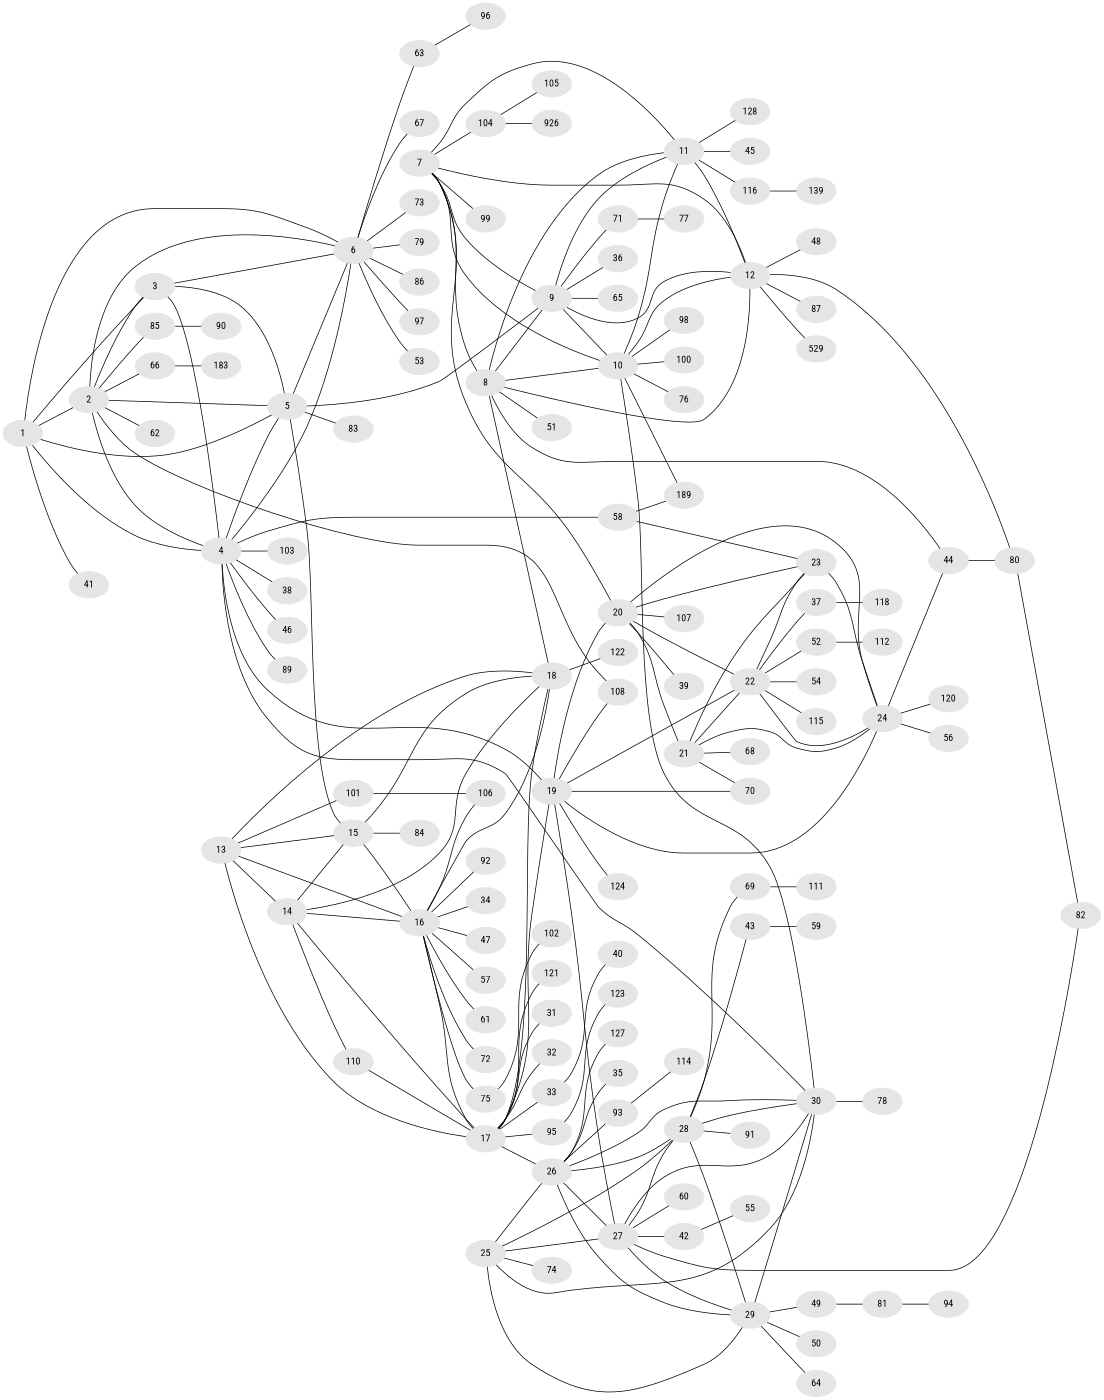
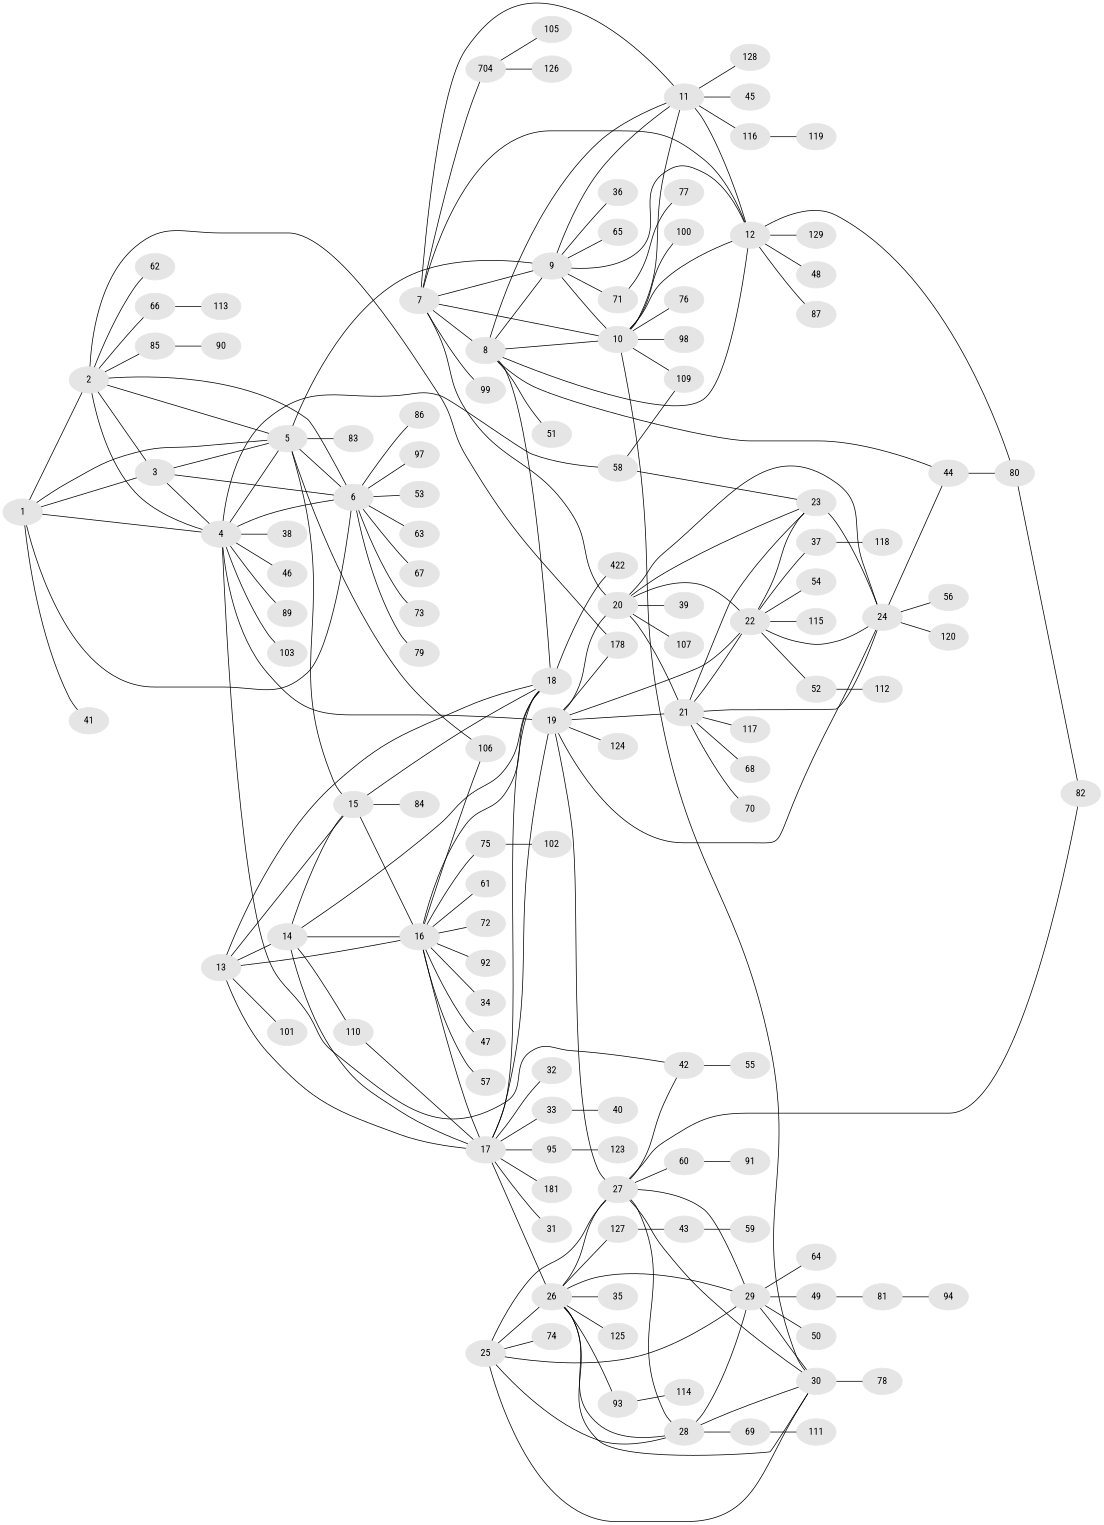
node "96": removed
node "104": label "104" -> "704"
node "926": label "926" -> "126"
node "139": label "139" -> "119"
node "529": label "529" -> "129"
node "183": label "183" -> "113"
node "189": label "189" -> "109"
node "122": label "122" -> "422"
node "108": label "108" -> "178"
node "117": added
edge "4" -- "30": now "4" -- "42"
edge "19" -- "70": now "19" -- "21"
edge "101" -- "106": now "5" -- "106"
node "121": label "121" -> "181"
edge "43" -- "28": now "43" -- "127"
edge "28" -- "91": now "60" -- "91"
node "125": added
